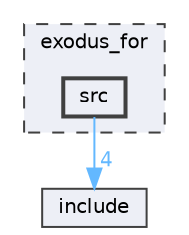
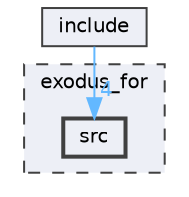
edge "src" -> "include": reversed
